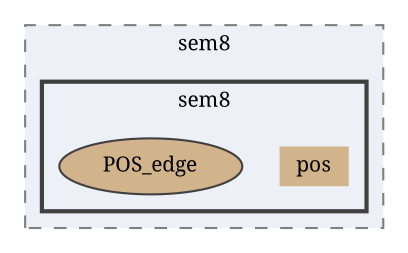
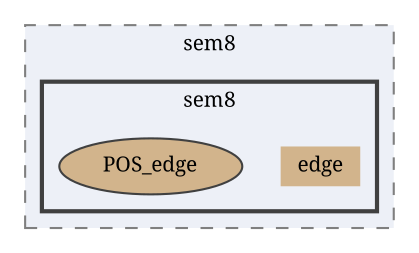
node "pos": label "pos" -> "edge"
